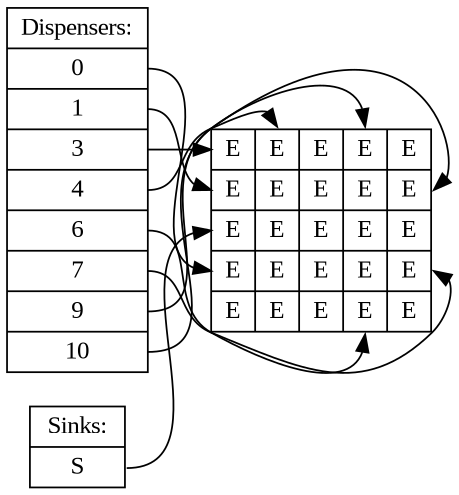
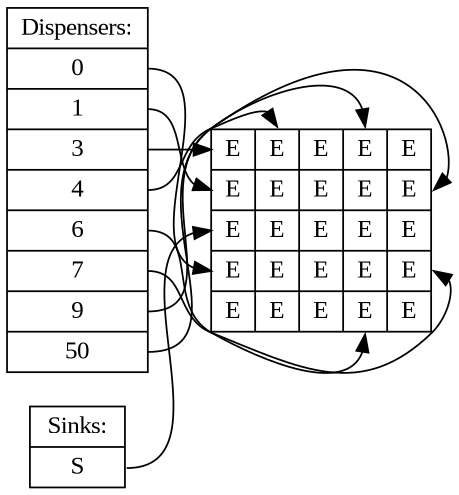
node "Dispensers:": text "10" -> "50"
